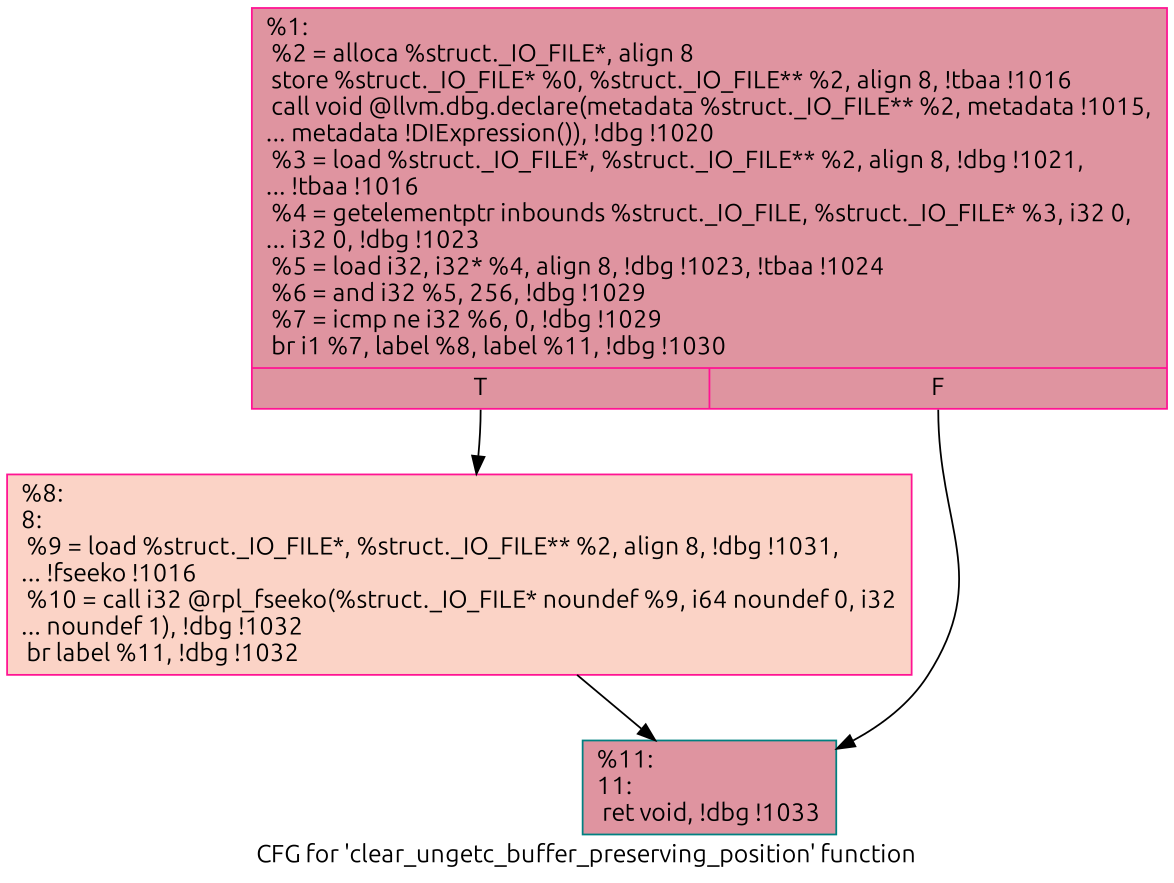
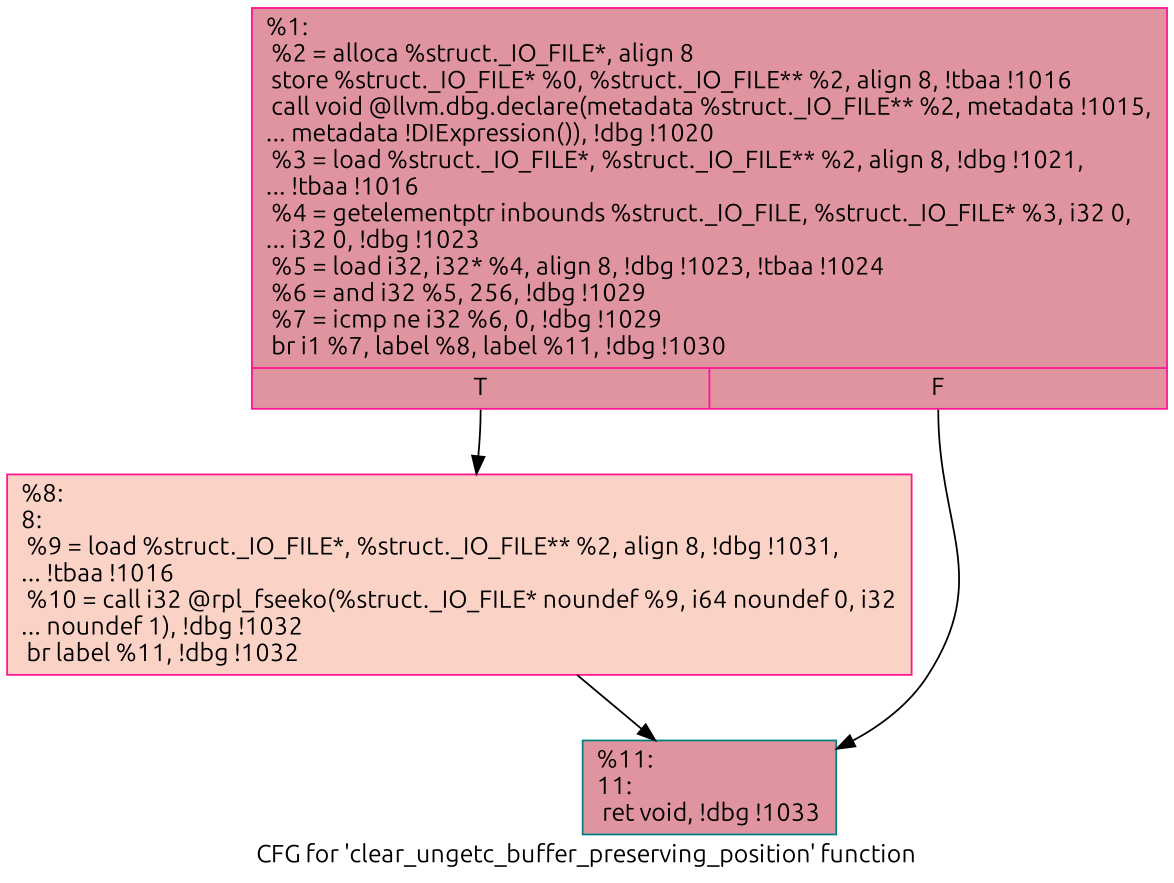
node "%8:": text "... !fseeko !1016" -> "... !tbaa !1016"
